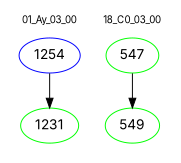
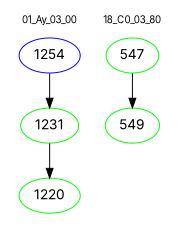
cluster "18_C0_03_00": label "18_C0_03_00" -> "18_C0_03_80"
node "1220": added
